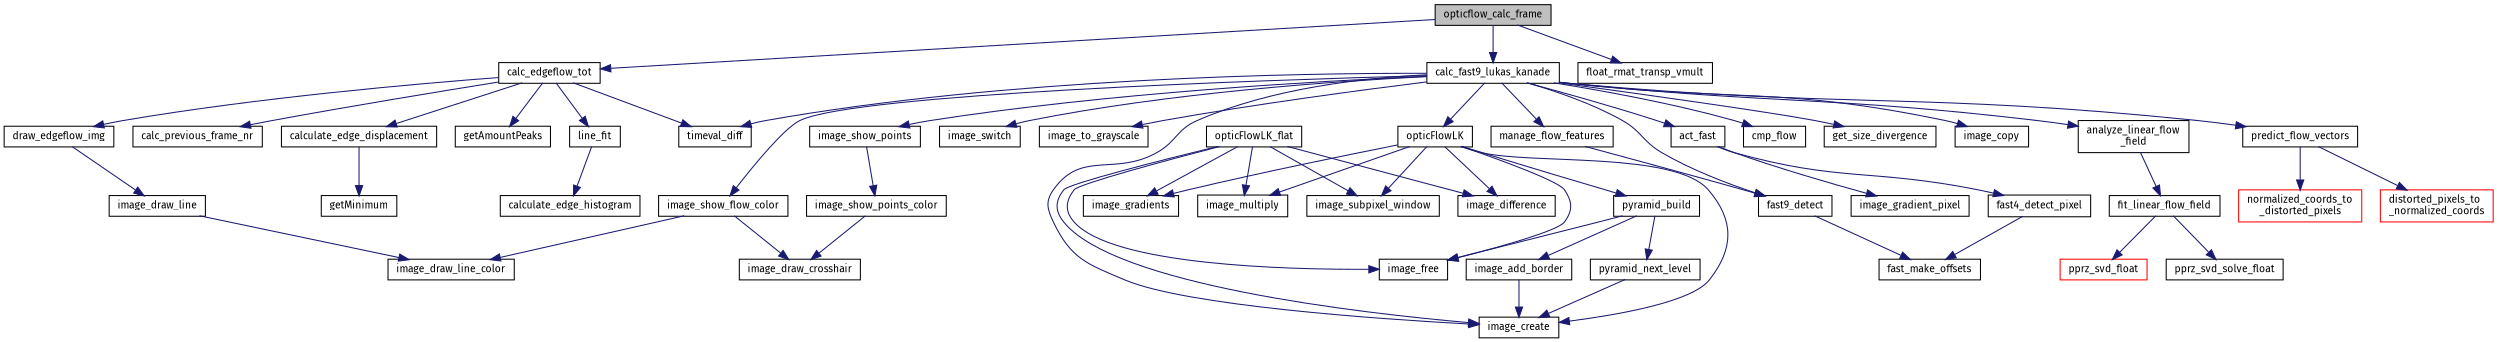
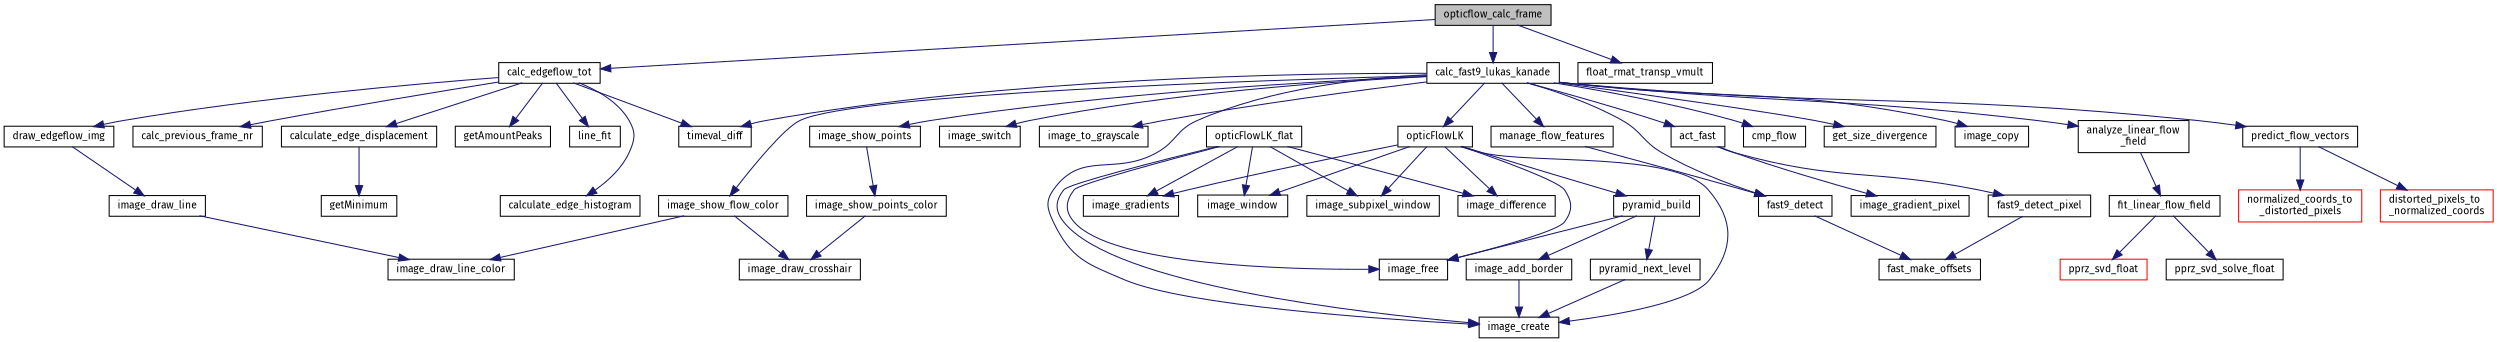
edge "line_fit" -> "calculate_edge_histogram": now "calc_edgeflow_tot" -> "calculate_edge_histogram"
node "image_multiply": label "image_multiply" -> "image_window"
node "fast4_detect_pixel": label "fast4_detect_pixel" -> "fast9_detect_pixel"
